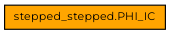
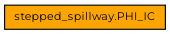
node "stepped_stepped.PHI_IC": label "stepped_stepped.PHI_IC" -> "stepped_spillway.PHI_IC"
